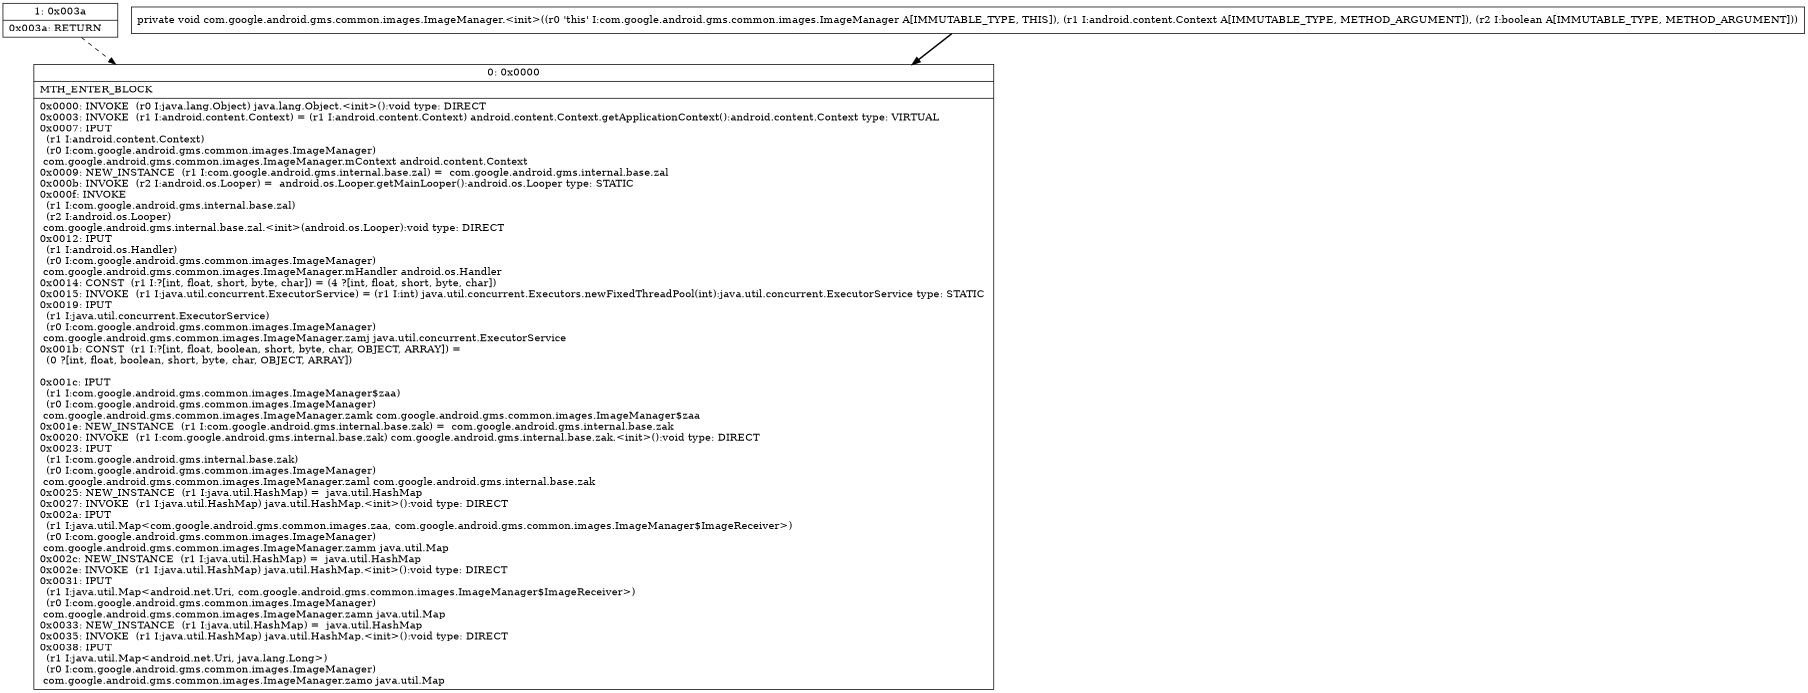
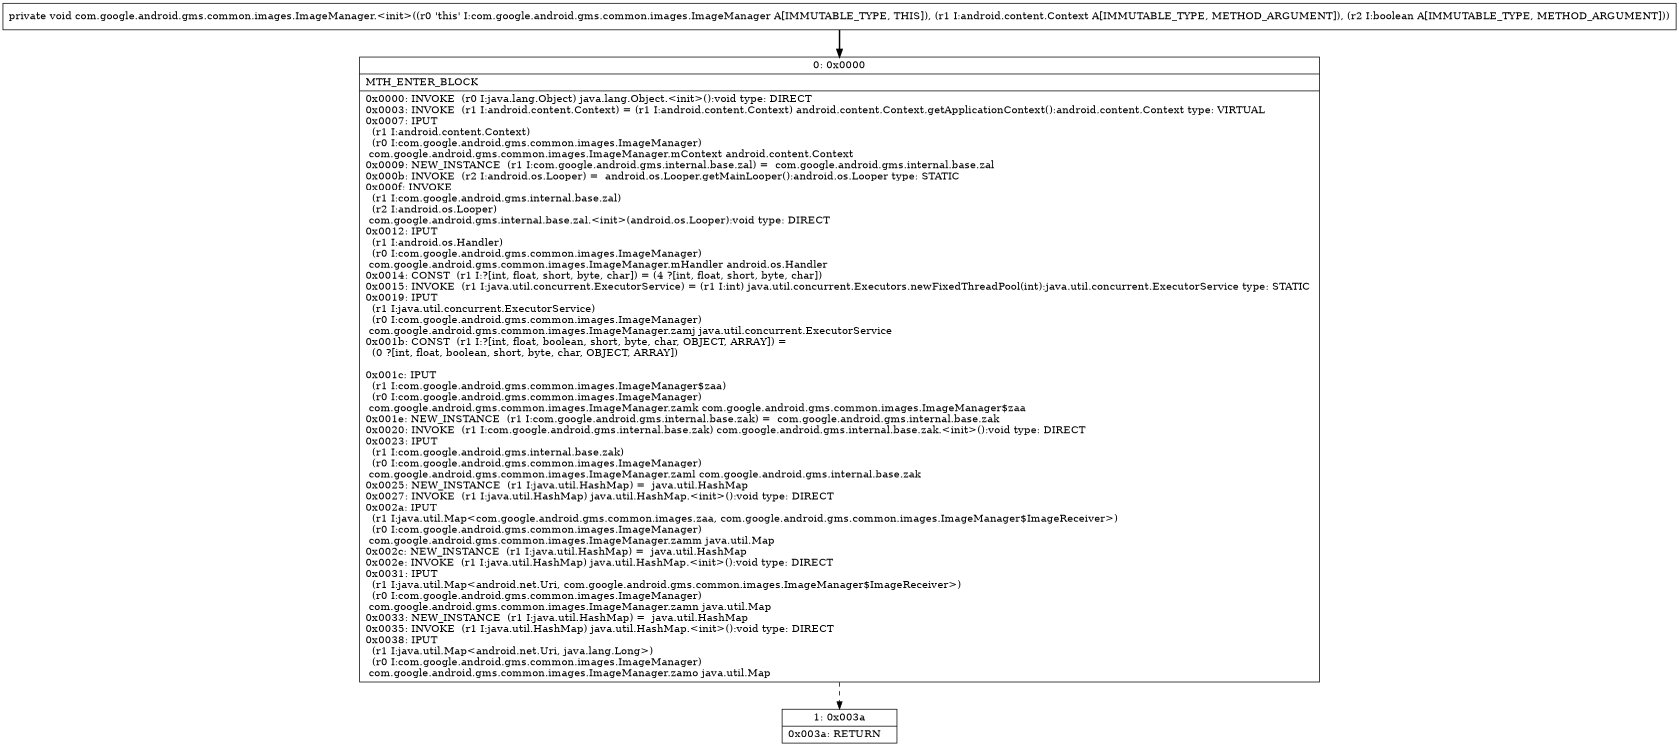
edge "1: 0x003a" -> "0: 0x0000": reversed
